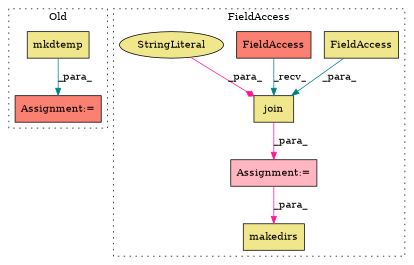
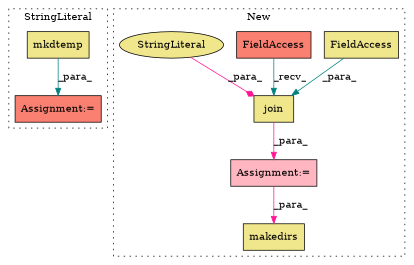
cluster "Old": label "Old" -> "StringLiteral"
cluster "FieldAccess": label "FieldAccess" -> "New"
